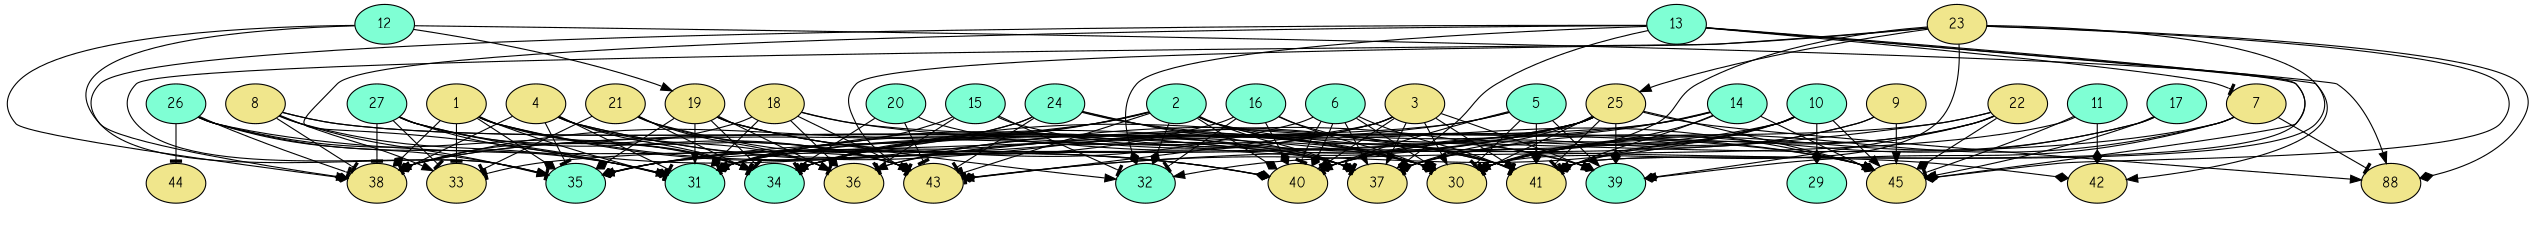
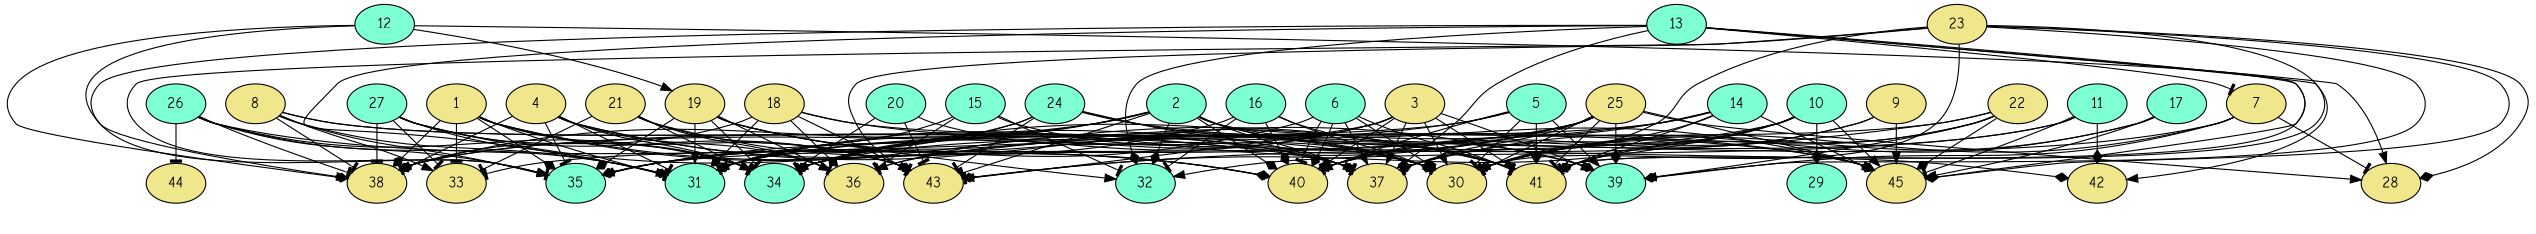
edge "23" -> "25": now "23" -> "39"
edge "11" -> "34": added
node "88": label "88" -> "28"
